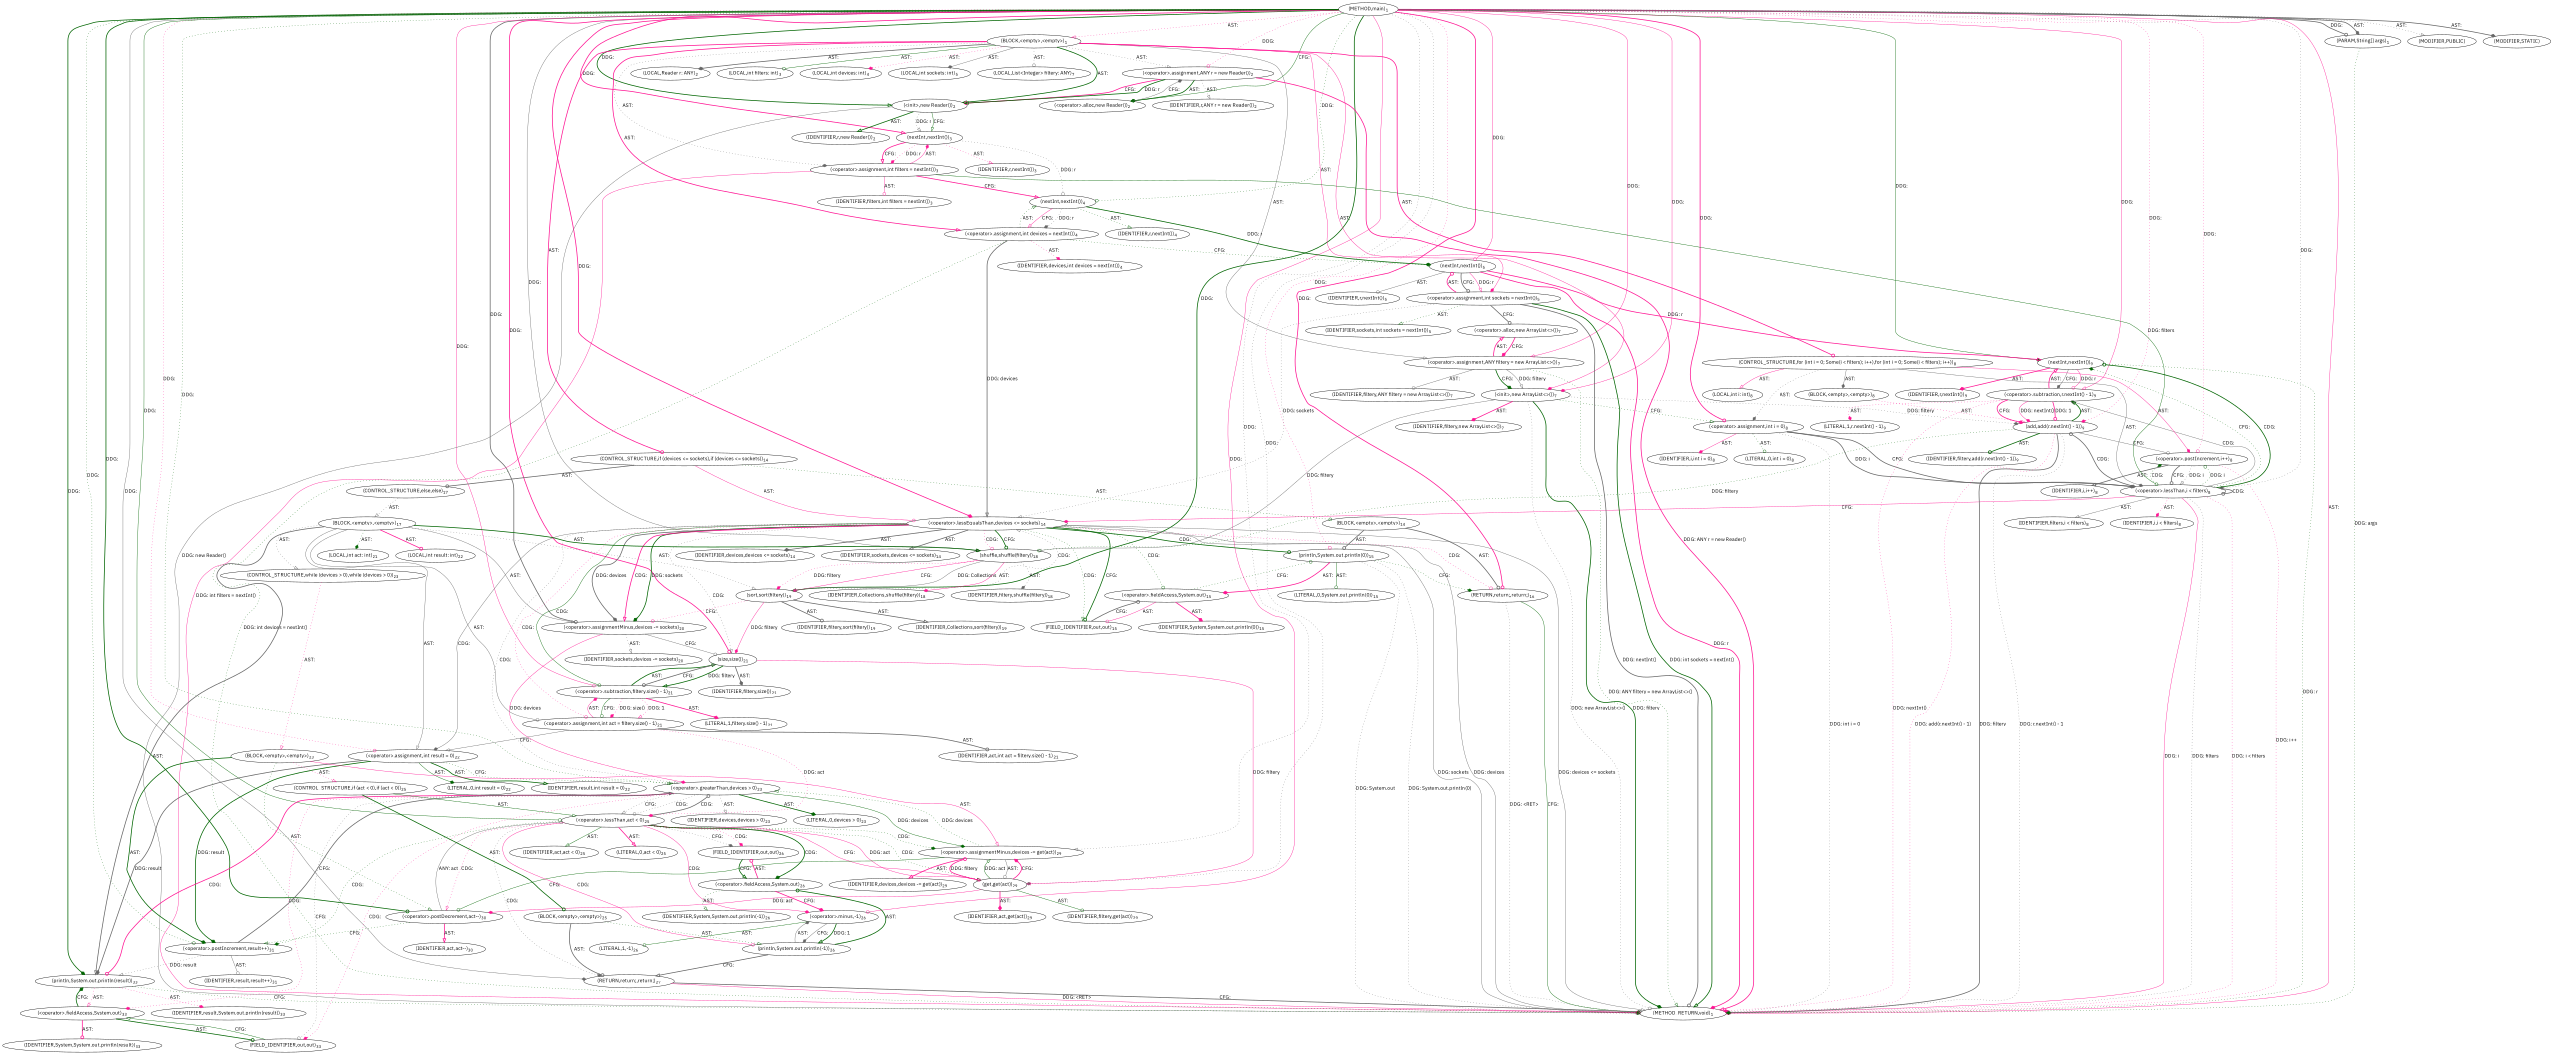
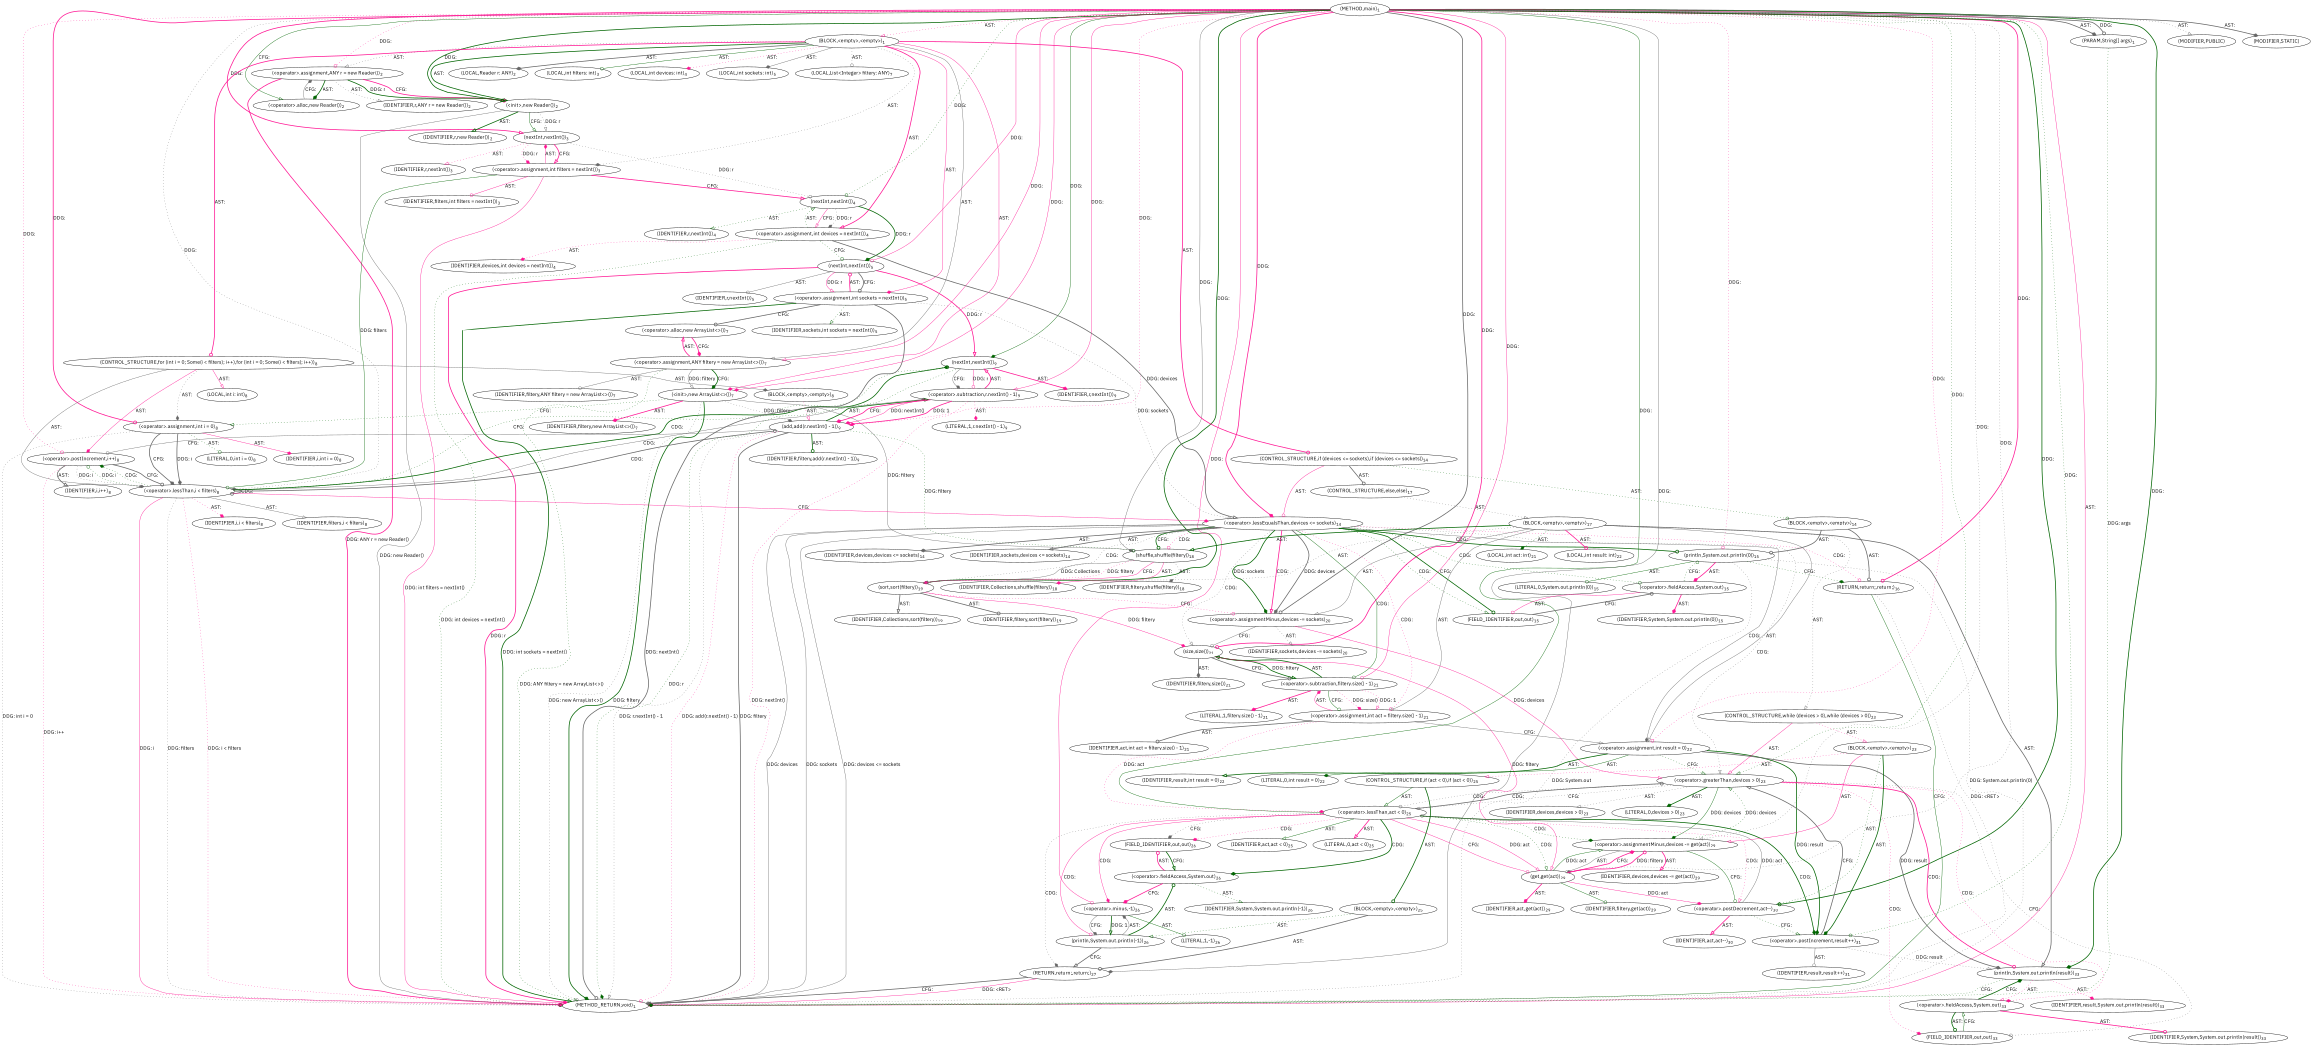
edge "(sort,sort(filtery))" -> "(<operator>.lessEqualsThan,devices <= sockets)": reversed
edge "(<operator>.assignmentMinus,devices -= sockets)" -> "(<operator>.greaterThan,devices > 0)": arrowhead diamond -> onormal
edge "(CONTROL_STRUCTURE,while (devices > 0),while (devices > 0))" -> "(<operator>.greaterThan,devices > 0)": added, label "AST:"
edge "(<operator>.lessThan,act < 0)" -> "(<operator>.postIncrement,result++)": style dotted -> bold
edge "(<operator>.postDecrement,act--)" -> "(<operator>.lessThan,act < 0)": label "ANY: act" -> "DDG: act"
